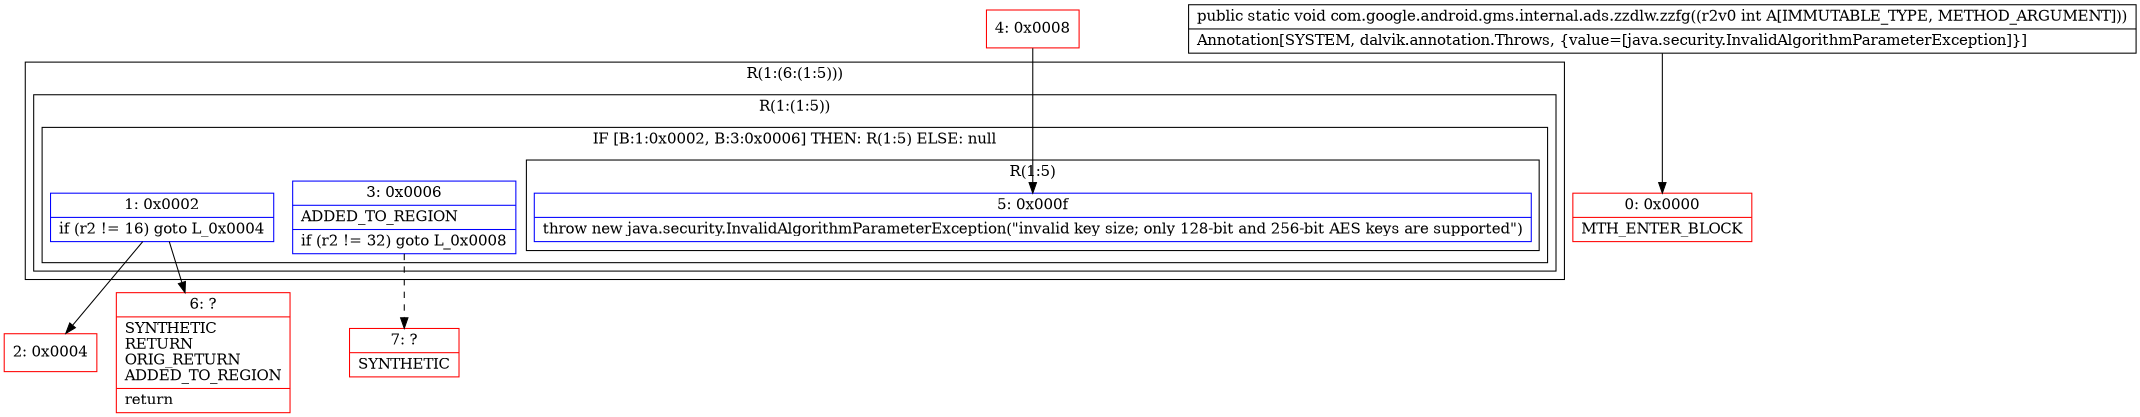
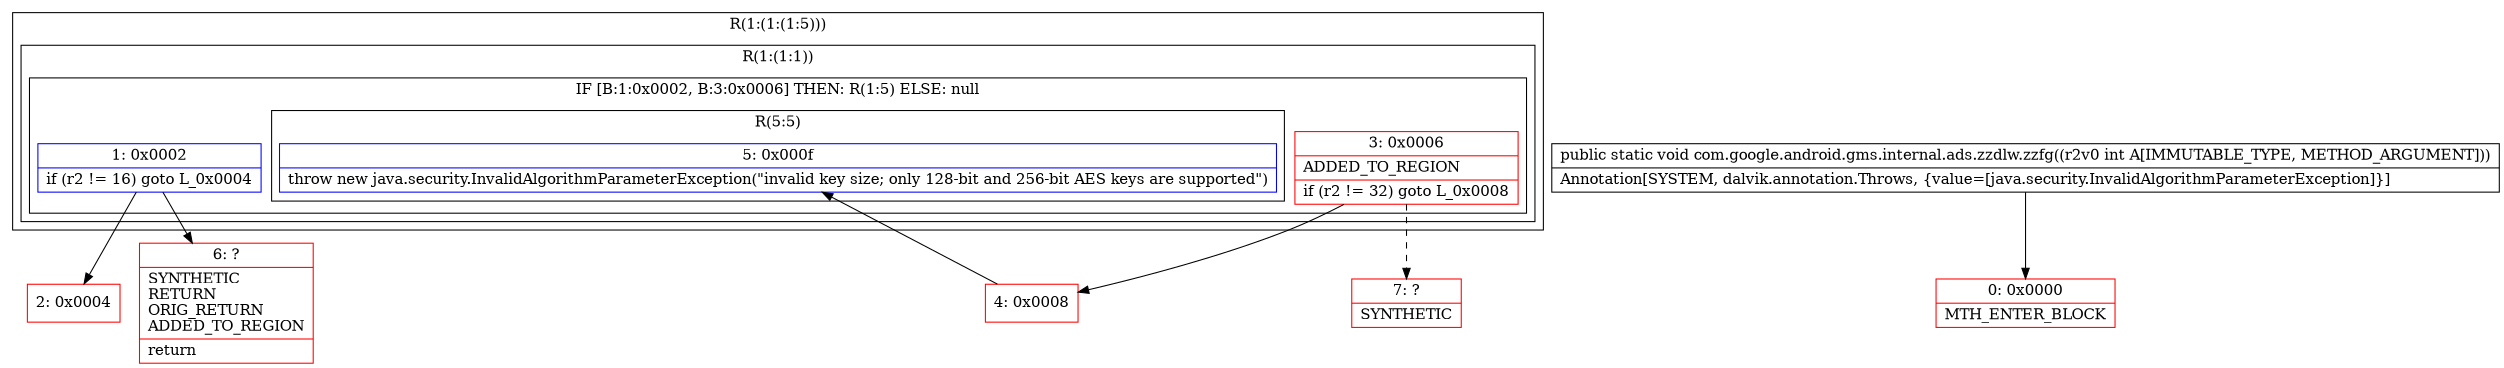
cluster "R(1:(6:(1:5)))": label "R(1:(6:(1:5)))" -> "R(1:(1:(1:5)))"
cluster "R(1:(1:5))": label "R(1:(1:5))" -> "R(1:(1:1))"
cluster "R(1:5)": label "R(1:5)" -> "R(5:5)"
node "3: 0x0006": color blue -> red
edge "3: 0x0006" -> "4: 0x0008": added
